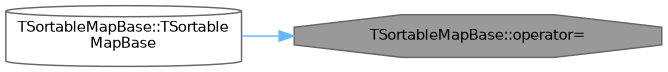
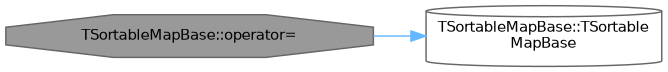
edge "TSortableMapBase::TSortable MapBase" -> "TSortableMapBase::operator=": reversed
